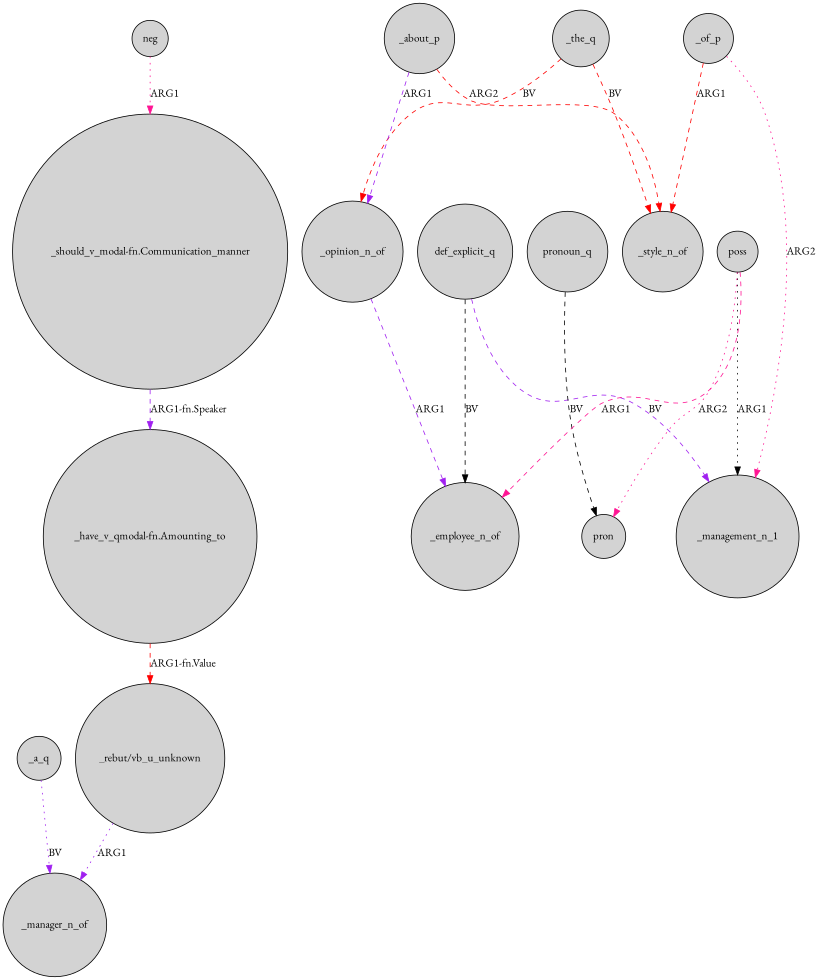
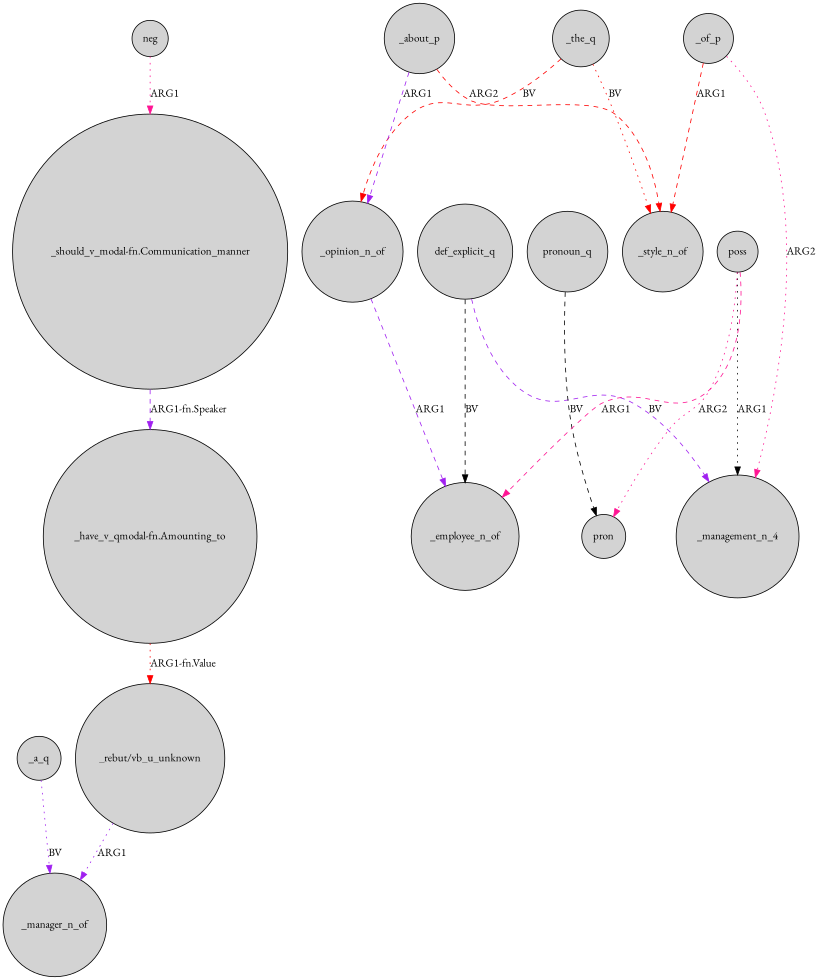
edge "_the_q" -> "_style_n_of": style dashed -> dotted
node "_management_n_1": label "_management_n_1" -> "_management_n_4"
edge "_have_v_qmodal-fn.Amounting_to" -> "_rebut/vb_u_unknown": style dashed -> dotted
